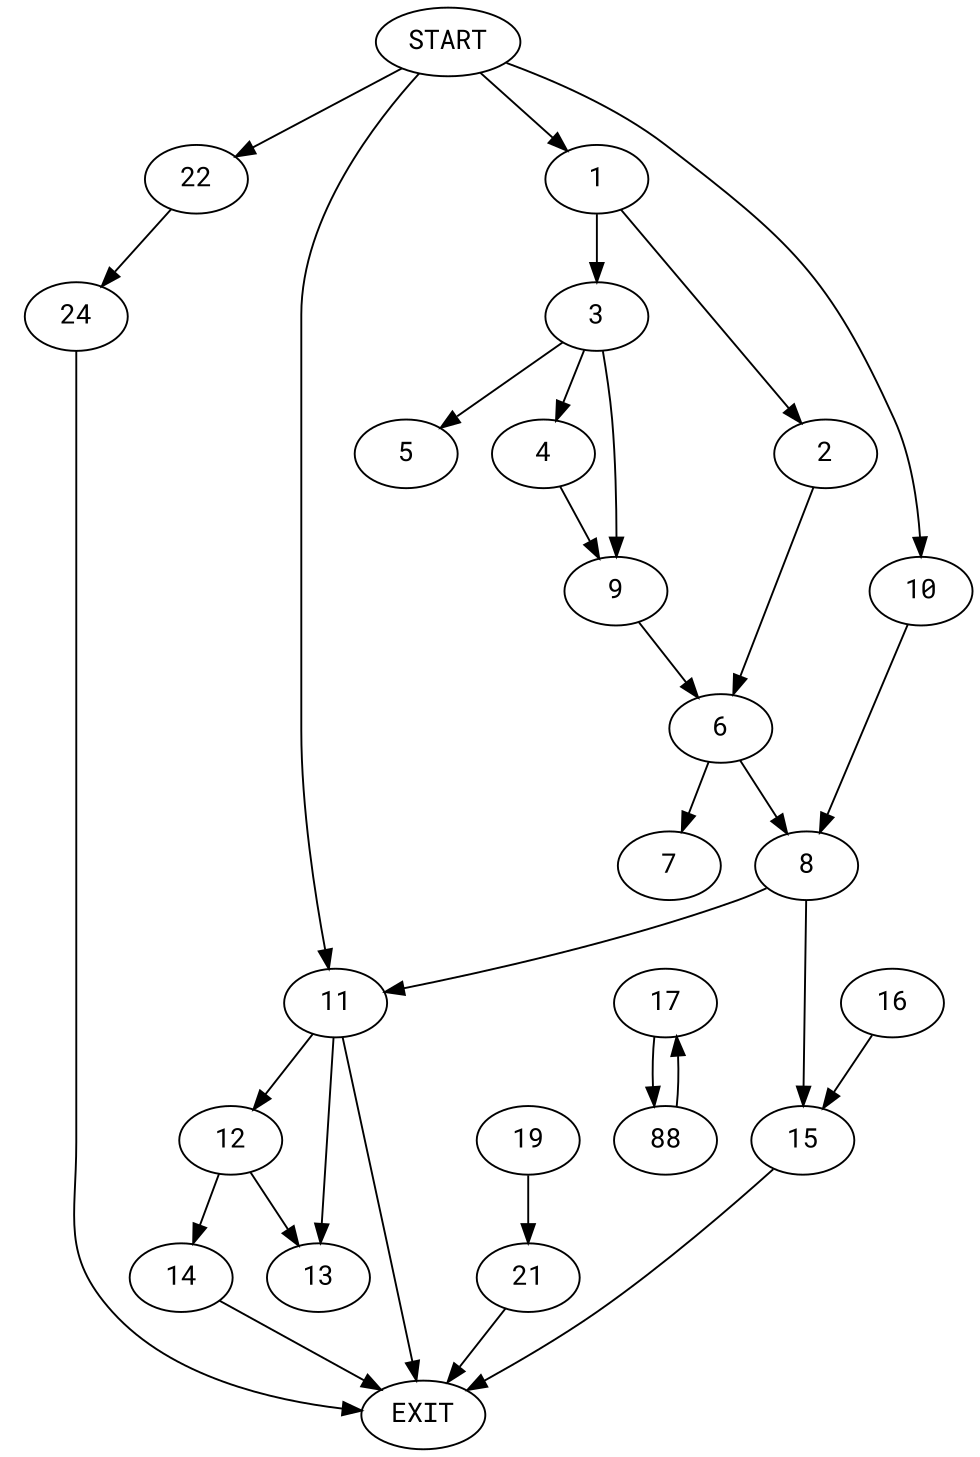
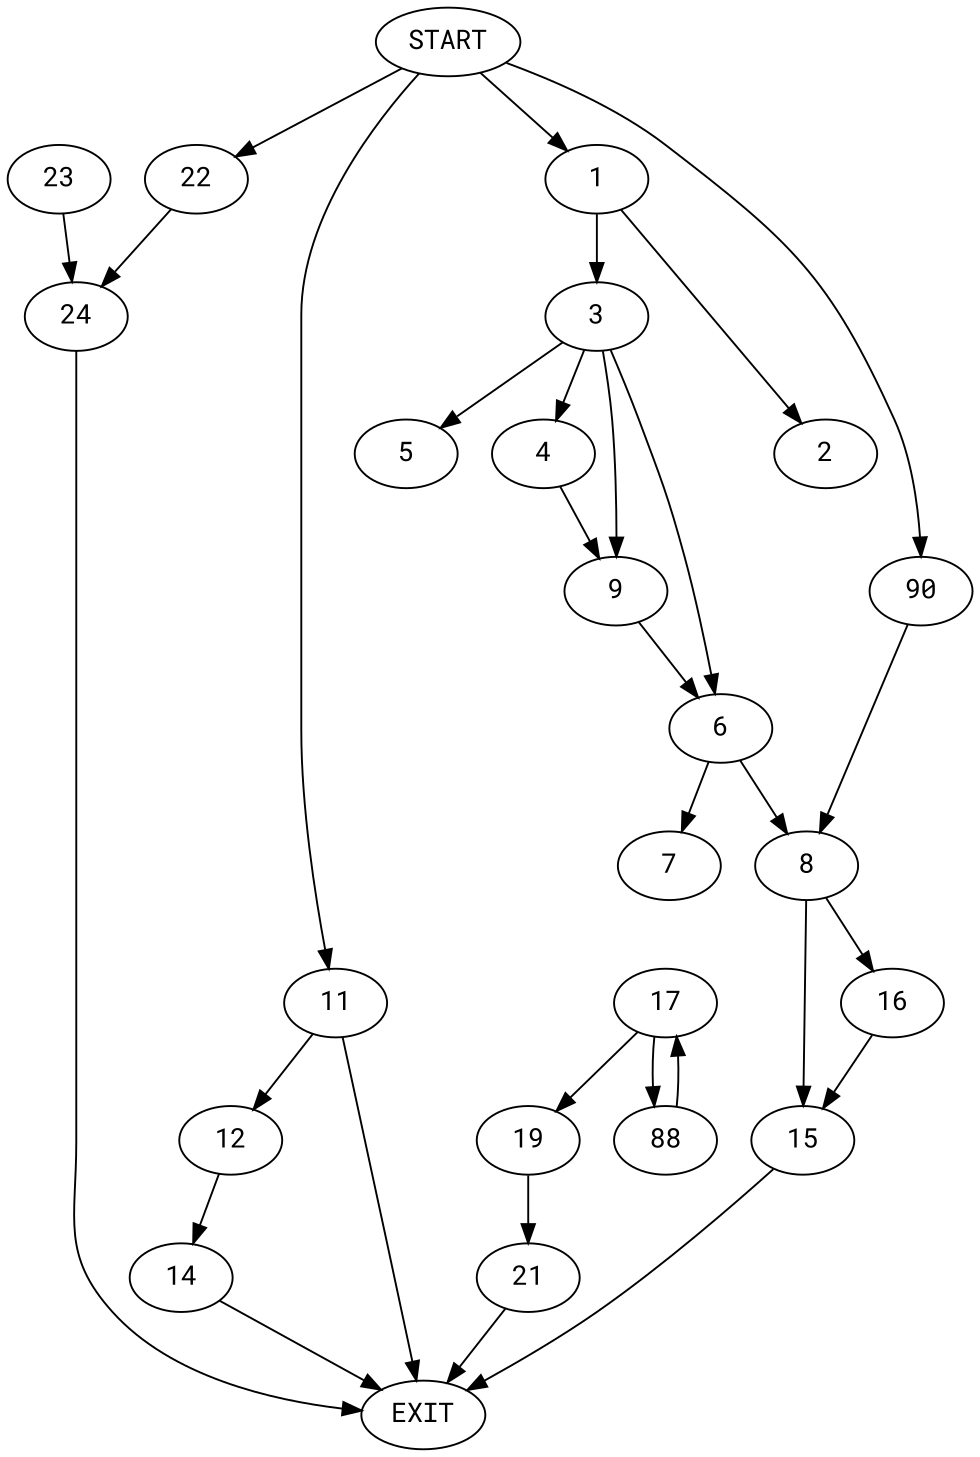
node "23": added
edge "2" -> "6": now "3" -> "6"
node "10": label "10" -> "90"
edge "8" -> "11": now "8" -> "16"
edge "17" -> "19": added
node "13": removed
